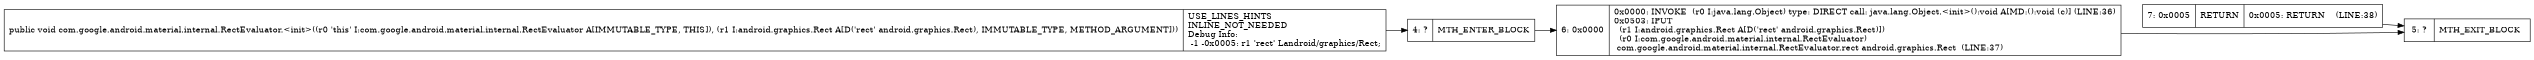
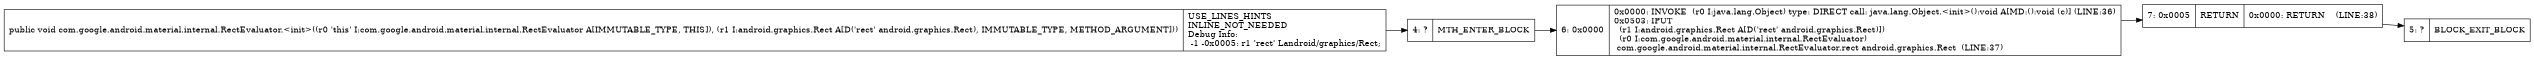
node "7: 0x0005": text "0x0005: RETURN    (LINE:38)" -> "0x0000: RETURN    (LINE:38)"
node "5: ?": text "MTH_EXIT_BLOCK" -> "BLOCK_EXIT_BLOCK"
edge "6: 0x0000" -> "5: ?": now "6: 0x0000" -> "7: 0x0005"
